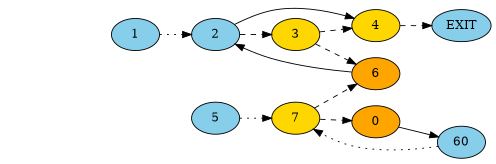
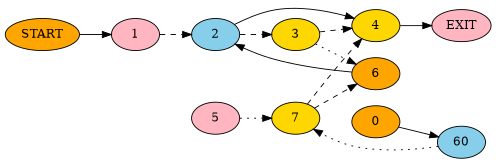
edge "4" -> "EXIT": style dashed -> solid
node "EXIT": fillcolor skyblue -> lightpink
node "START": added
node "1": fillcolor skyblue -> lightpink
edge "1" -> "2": style dotted -> dashed
edge "3" -> "6": style dashed -> dotted
node "5": fillcolor skyblue -> lightpink
edge "7" -> "0": now "7" -> "4"
